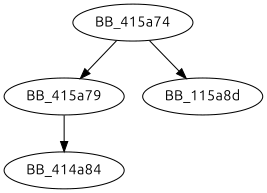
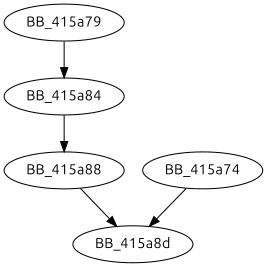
edge "BB_415a74" -> "BB_415a79": removed
node "BB_115a8d": label "BB_115a8d" -> "BB_415a8d"
node "BB_415a88": added
node "BB_414a84": label "BB_414a84" -> "BB_415a84"
